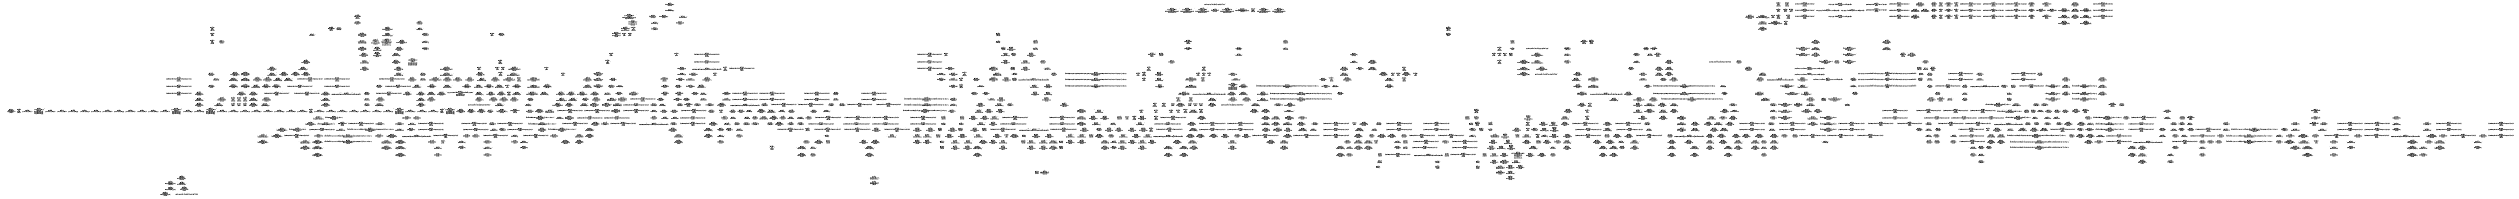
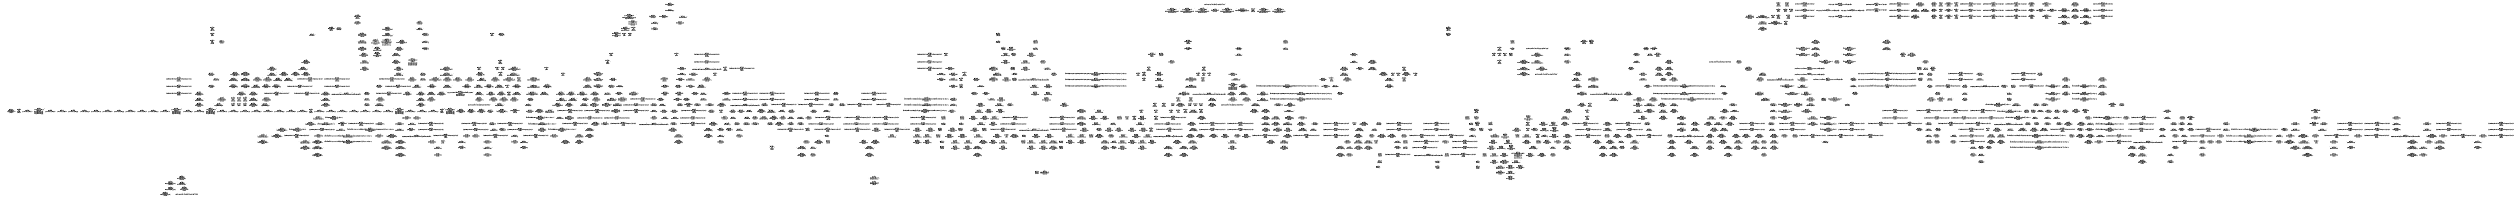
node "CE0x4dc21e0": removed
